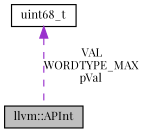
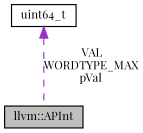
node "uint68_t": label "uint68_t" -> "uint64_t"
